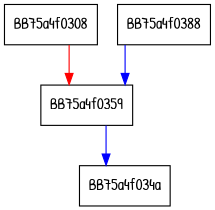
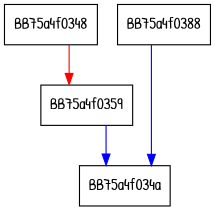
node "BB75a4f0308": label "BB75a4f0308" -> "BB75a4f0348"
edge "BB75a4f0388" -> "BB75a4f0359": now "BB75a4f0388" -> "BB75a4f034a"
